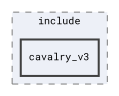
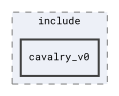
node "cavalry_v3": label "cavalry_v3" -> "cavalry_v0"
